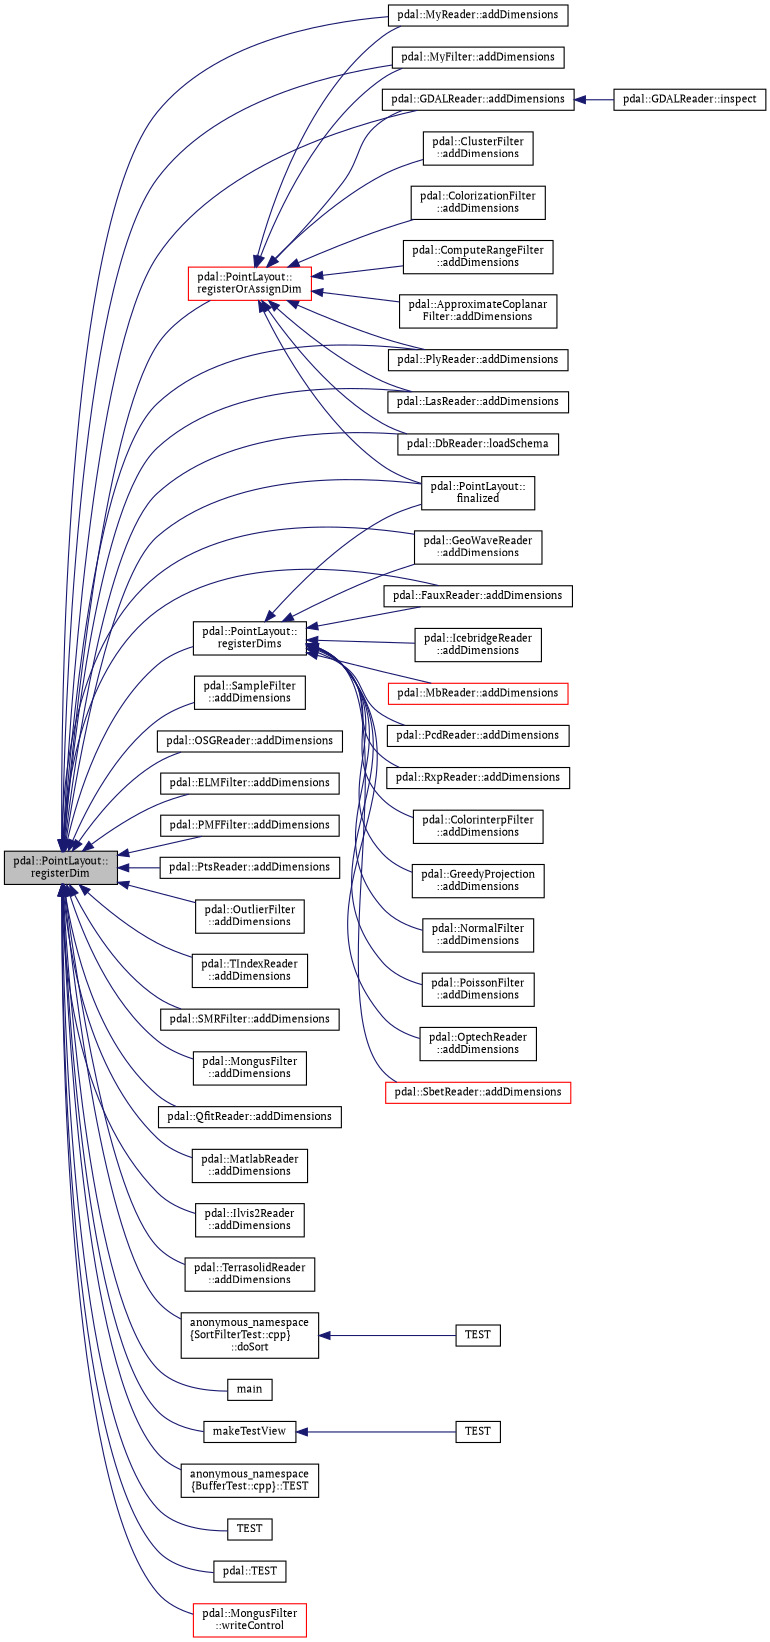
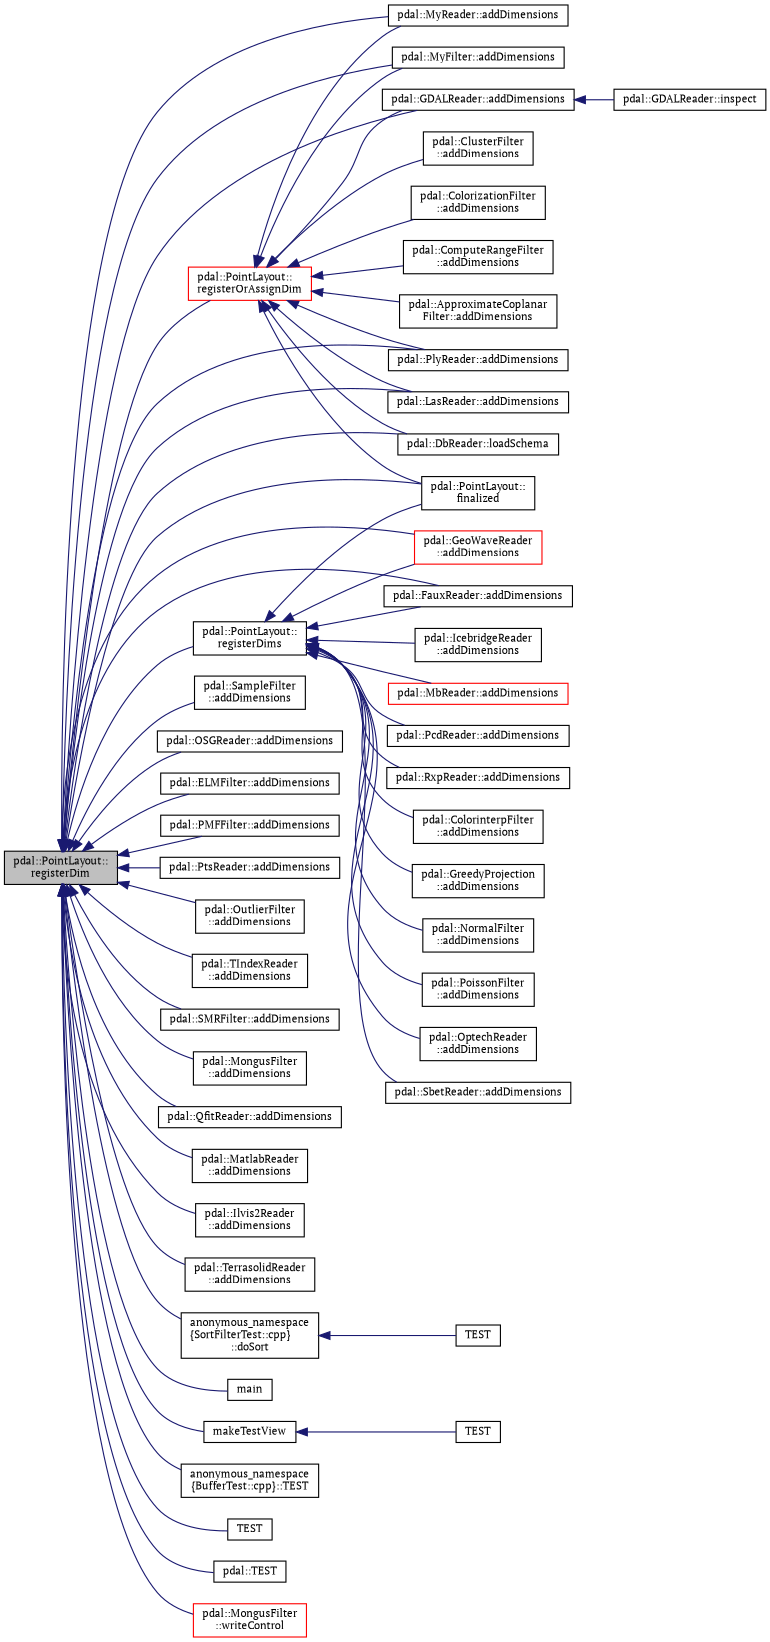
node "pdal::GeoWaveReader ::addDimensions": color black -> red
node "pdal::SbetReader::addDimensions": color red -> black
